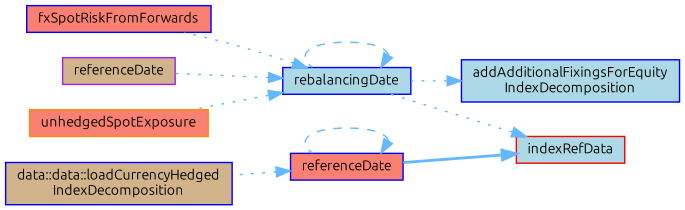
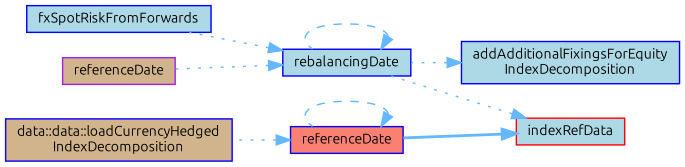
node "fxSpotRiskFromForwards": fillcolor salmon -> lightblue
node "unhedgedSpotExposure": removed
